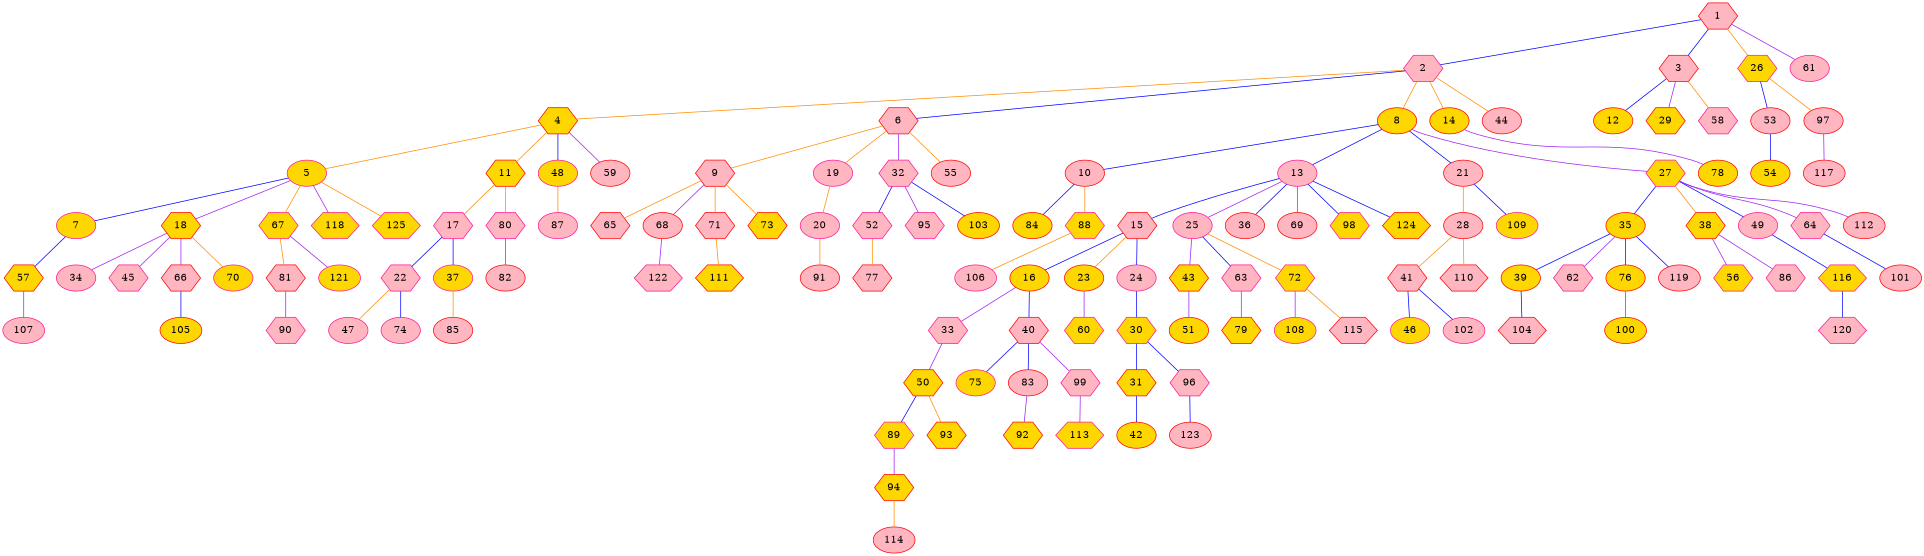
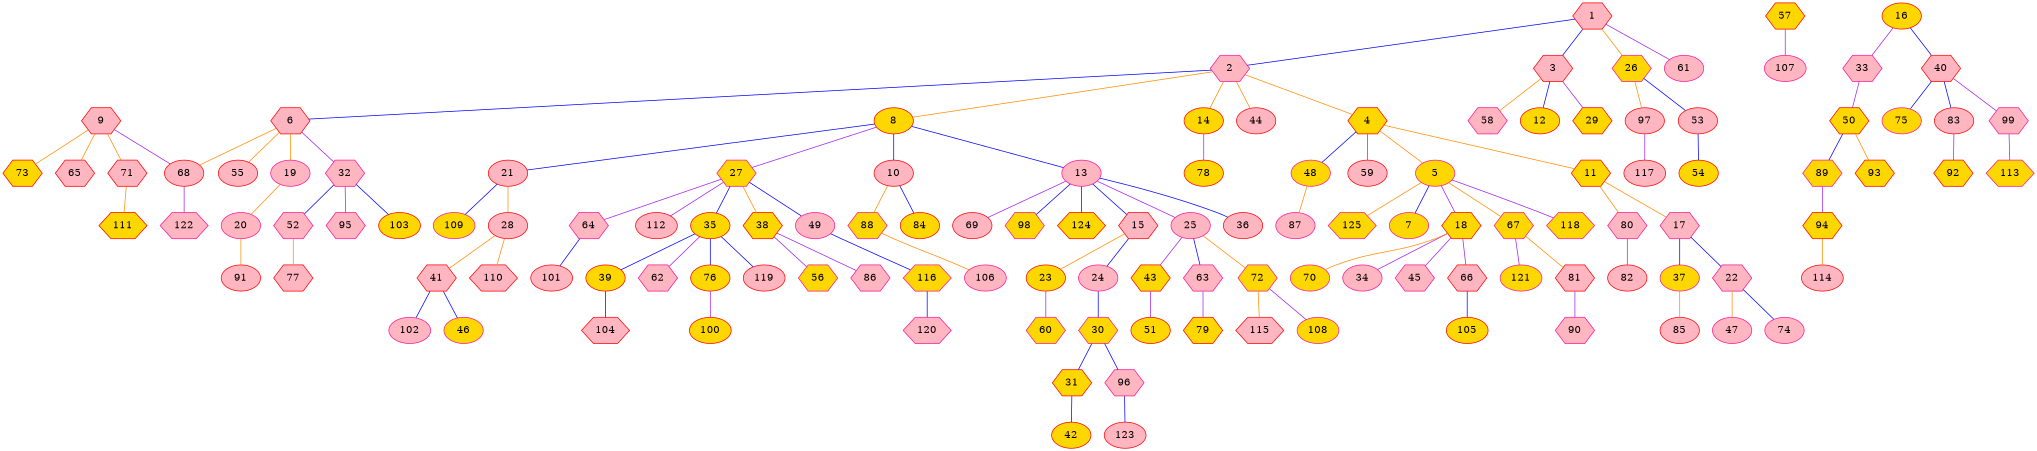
edge "6" -- "9": now "6" -- "68"
edge "15" -- "16": removed
edge "7" -- "57": removed
